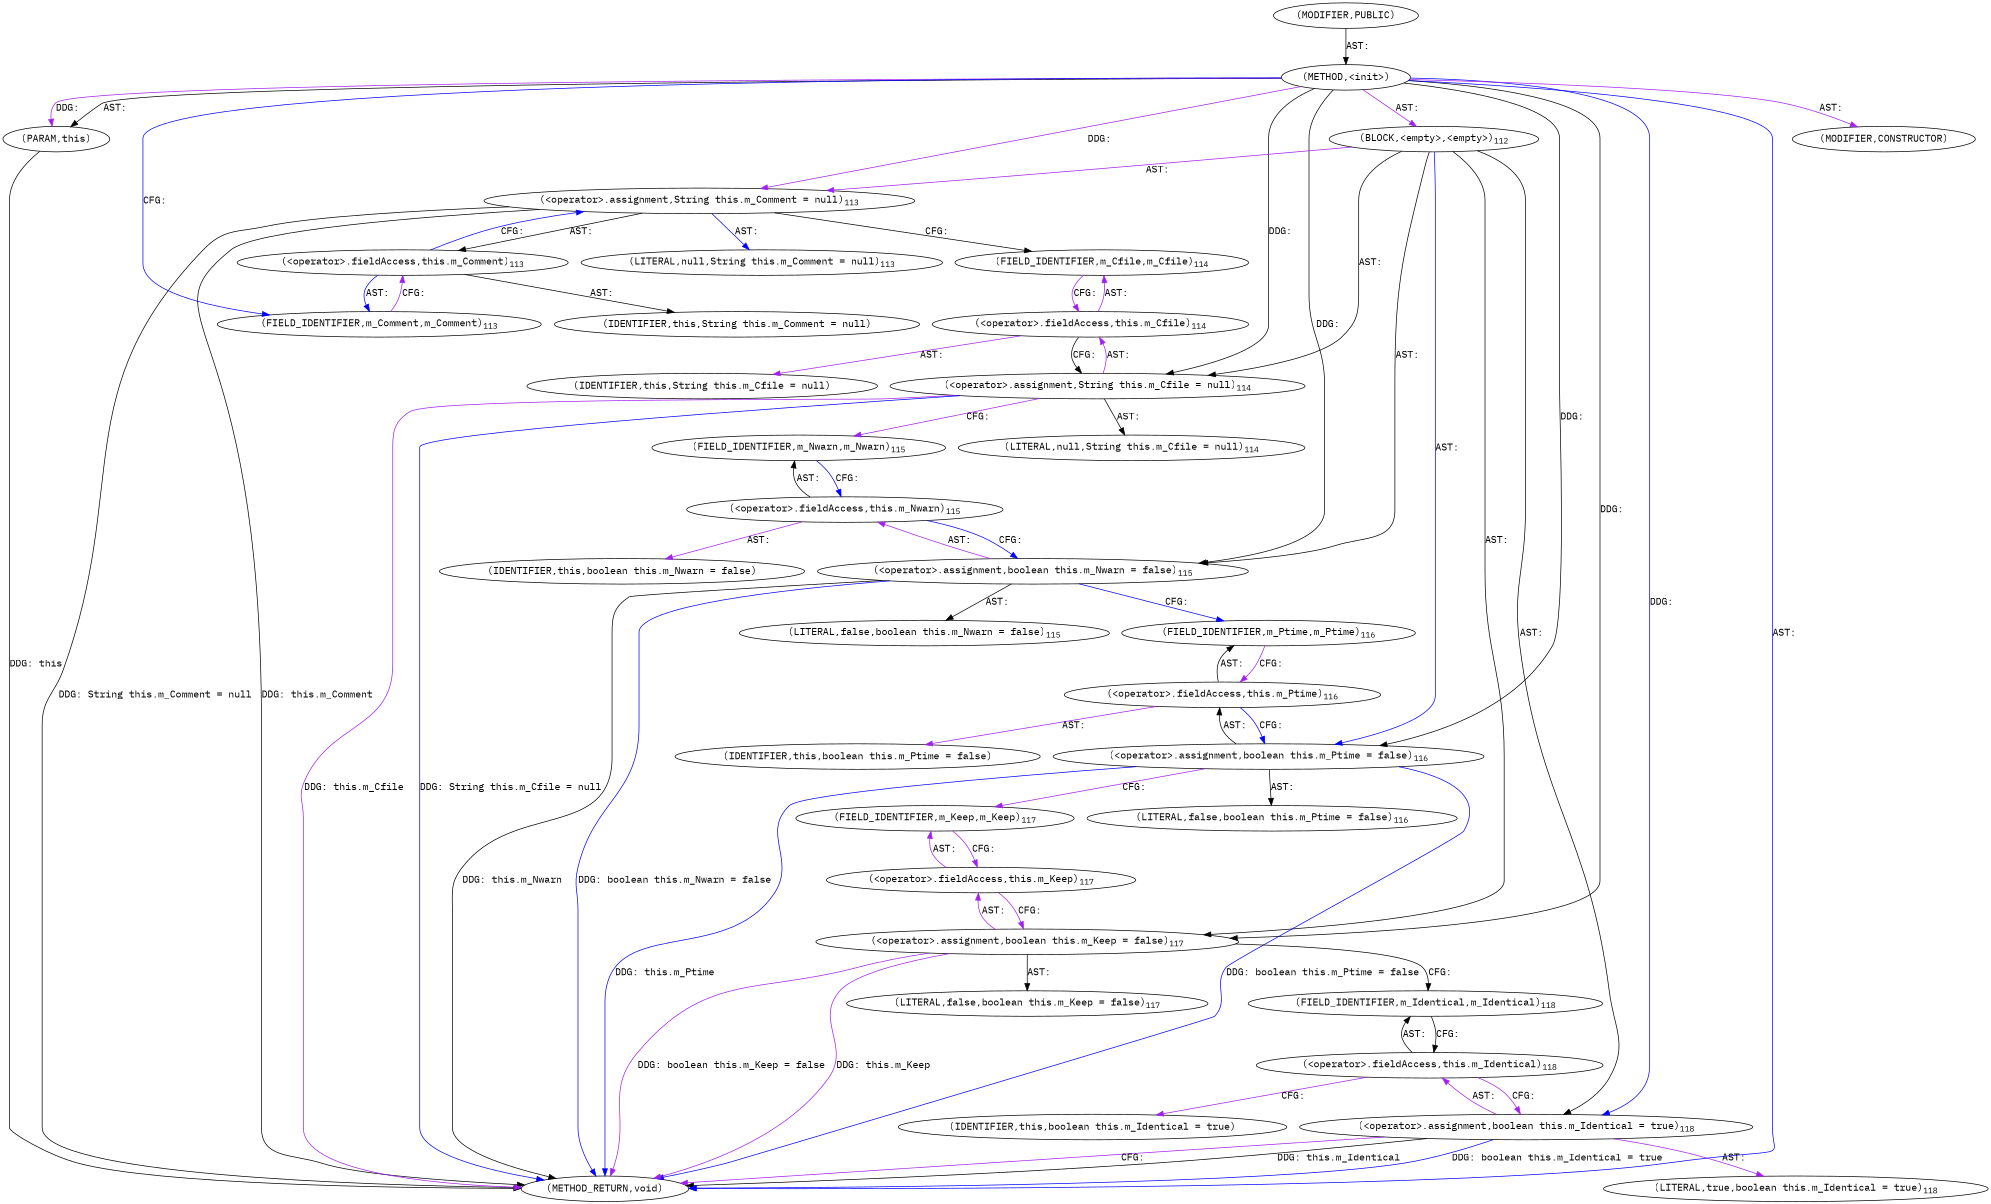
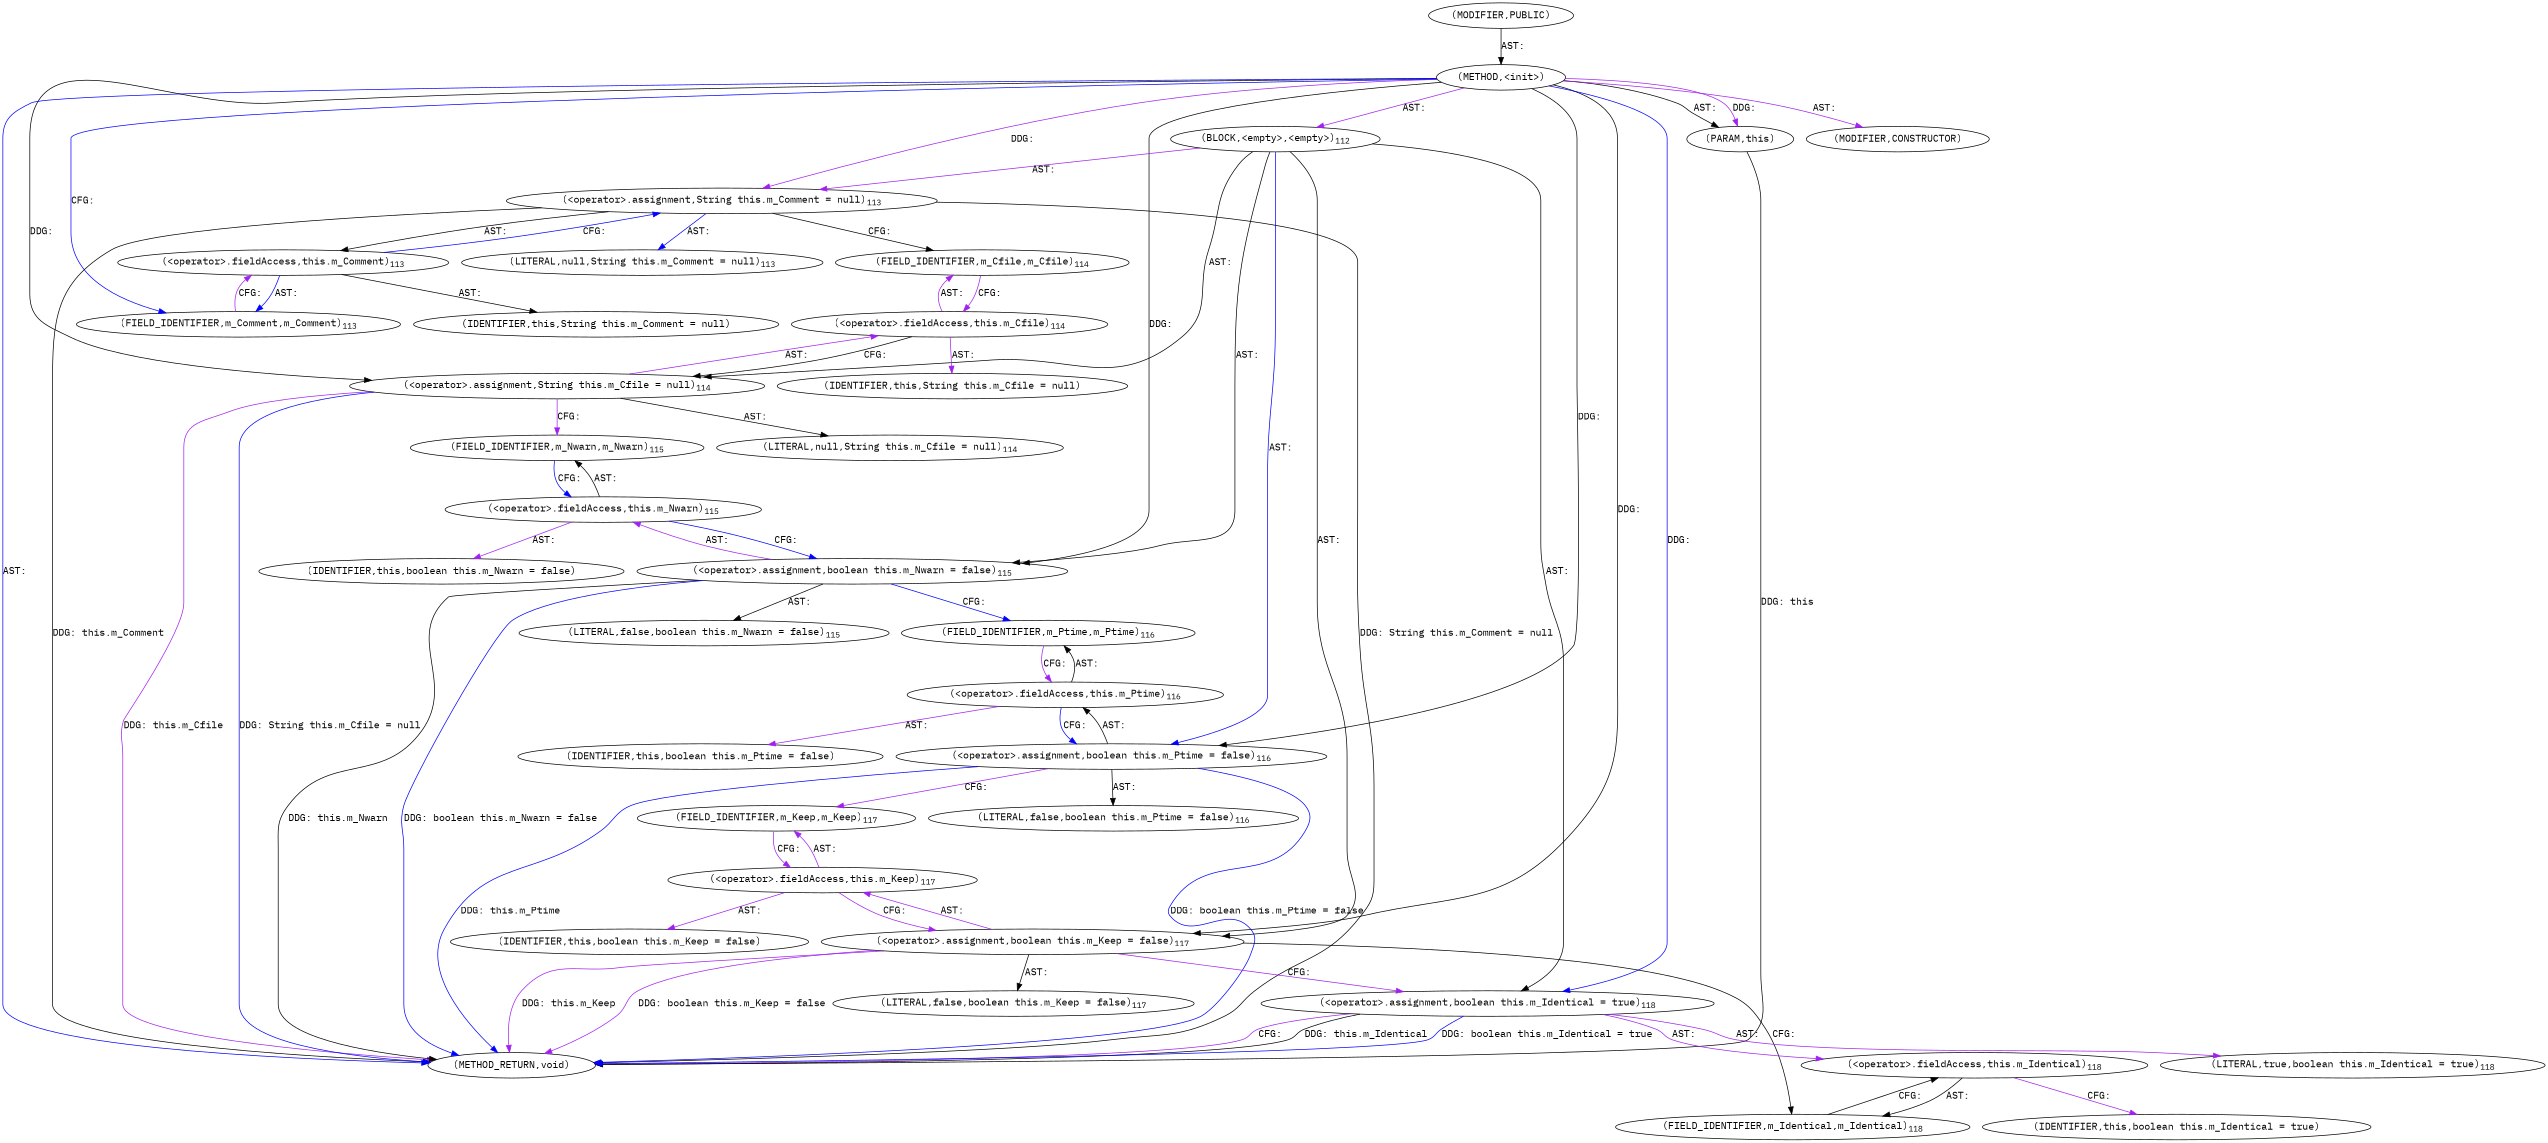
node "(IDENTIFIER,this,boolean this.m_Keep = false)": added
edge "(<operator>.fieldAccess,this.m_Identical)" -> "(<operator>.assignment,boolean this.m_Identical = true)": now "(<operator>.assignment,boolean this.m_Keep = false)" -> "(<operator>.assignment,boolean this.m_Identical = true)"
